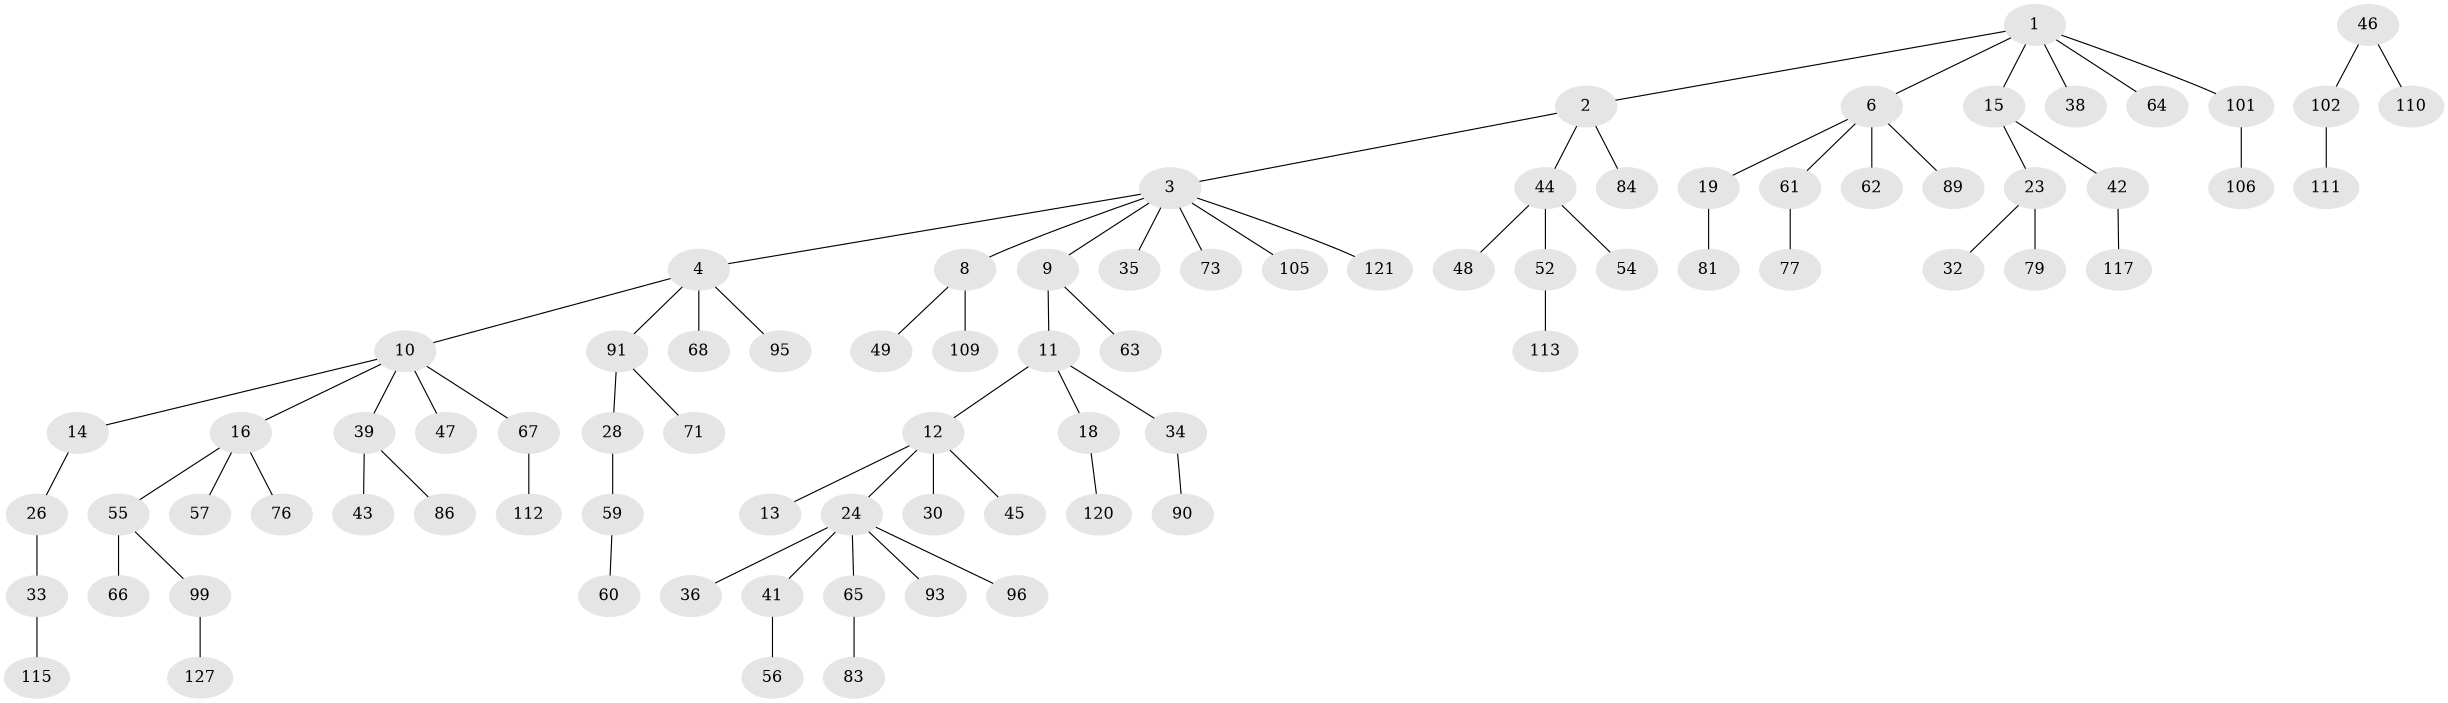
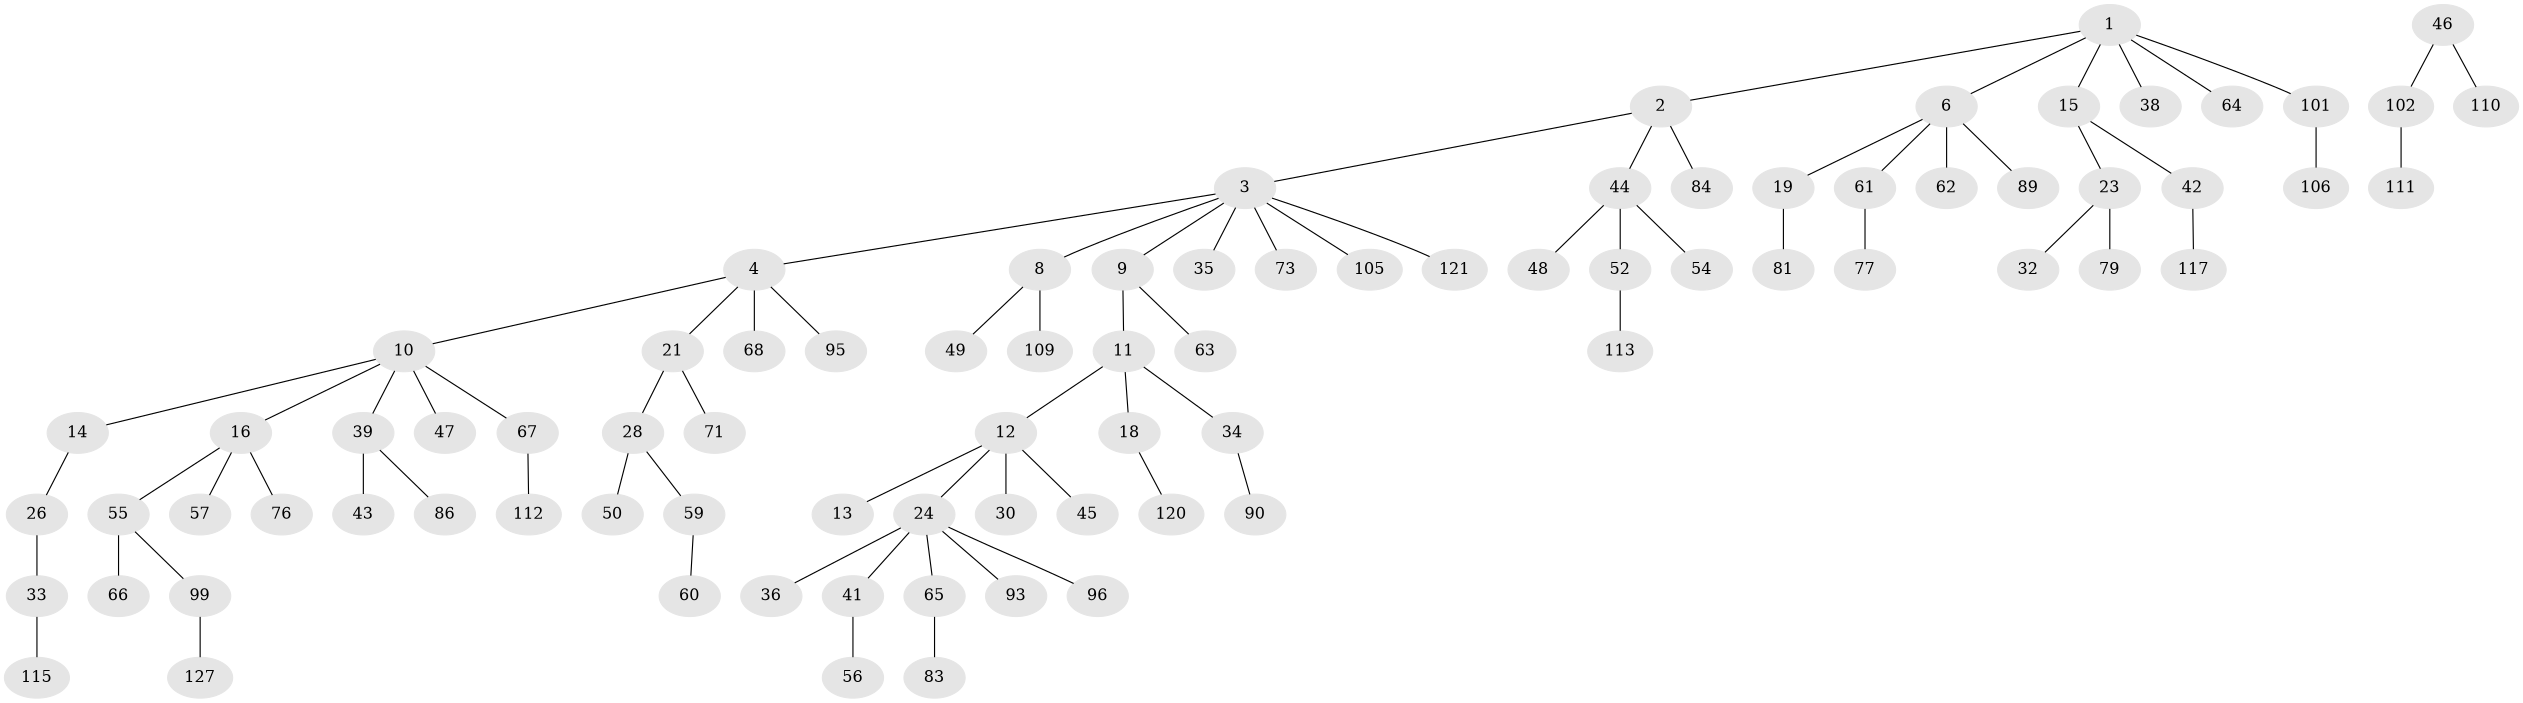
node "91": label "91" -> "21"
node "50": added
